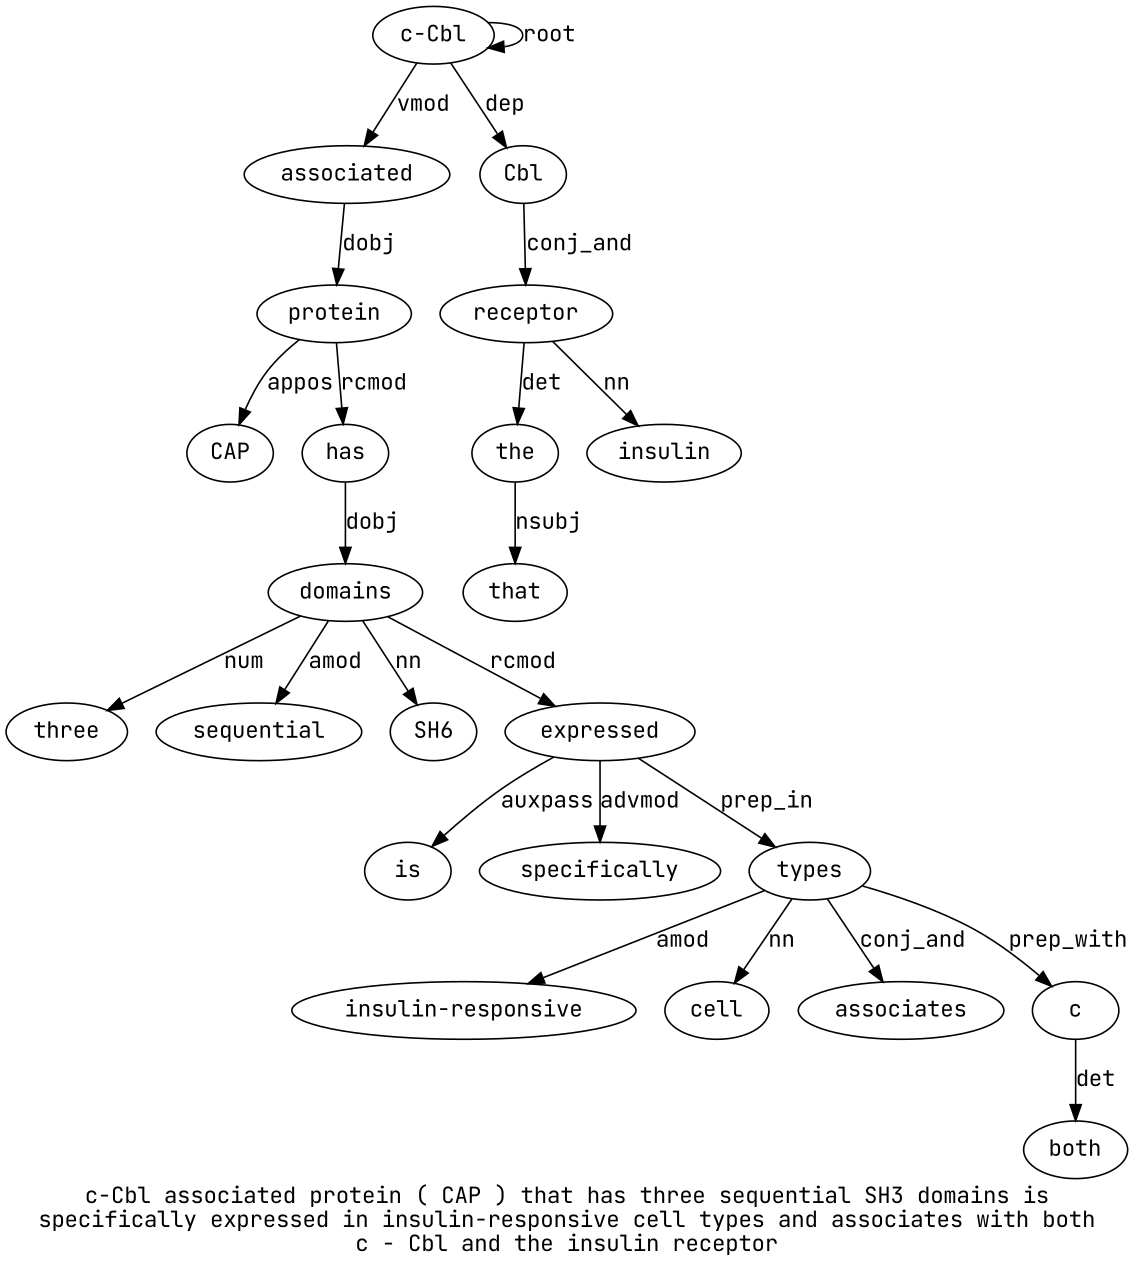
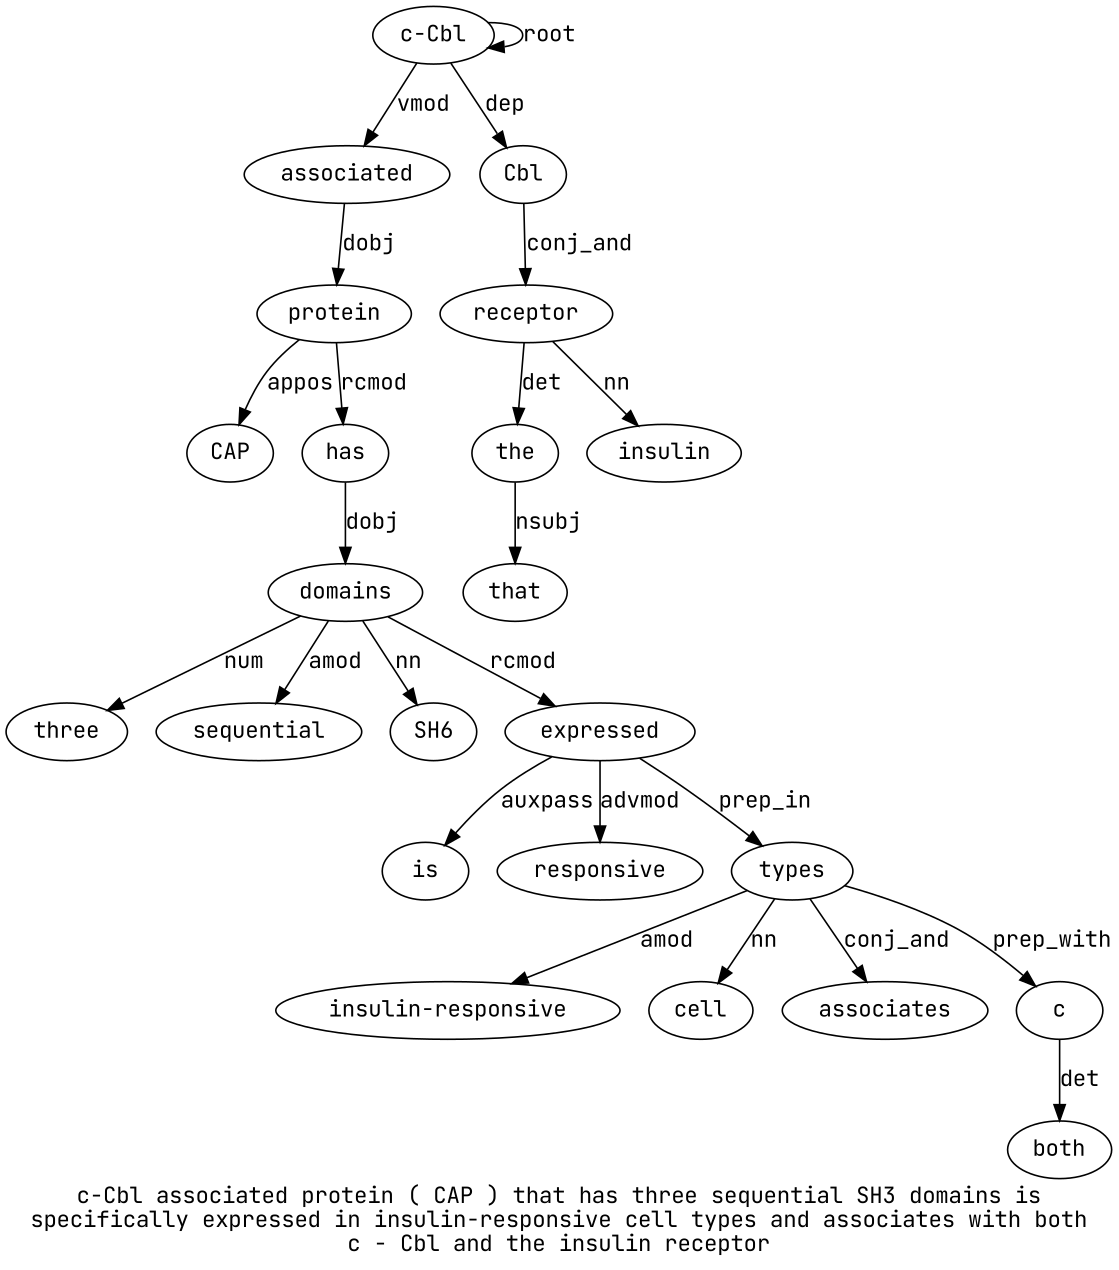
node "specifically": label "specifically" -> "responsive"
